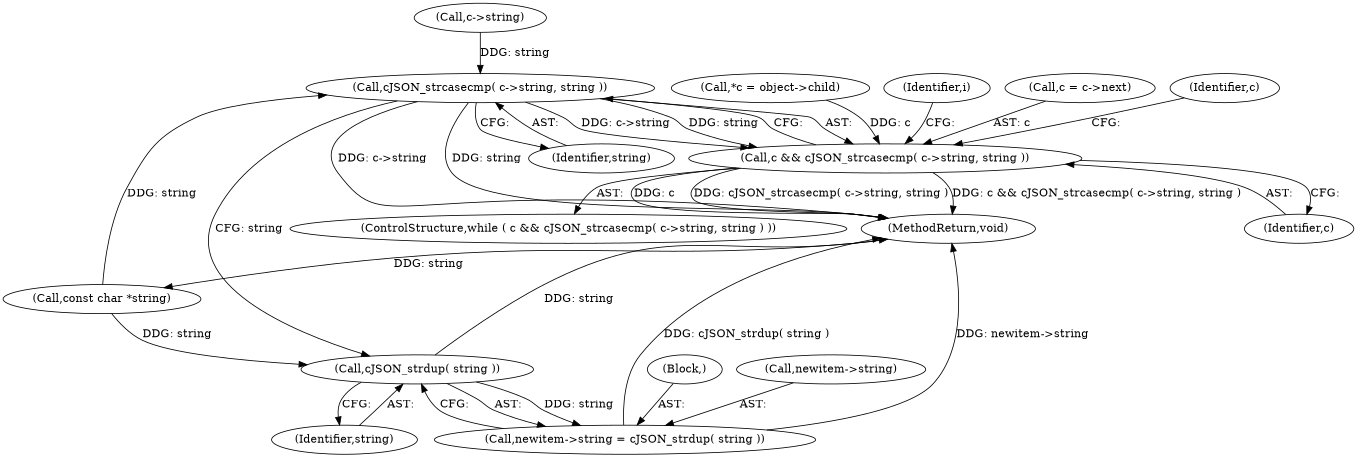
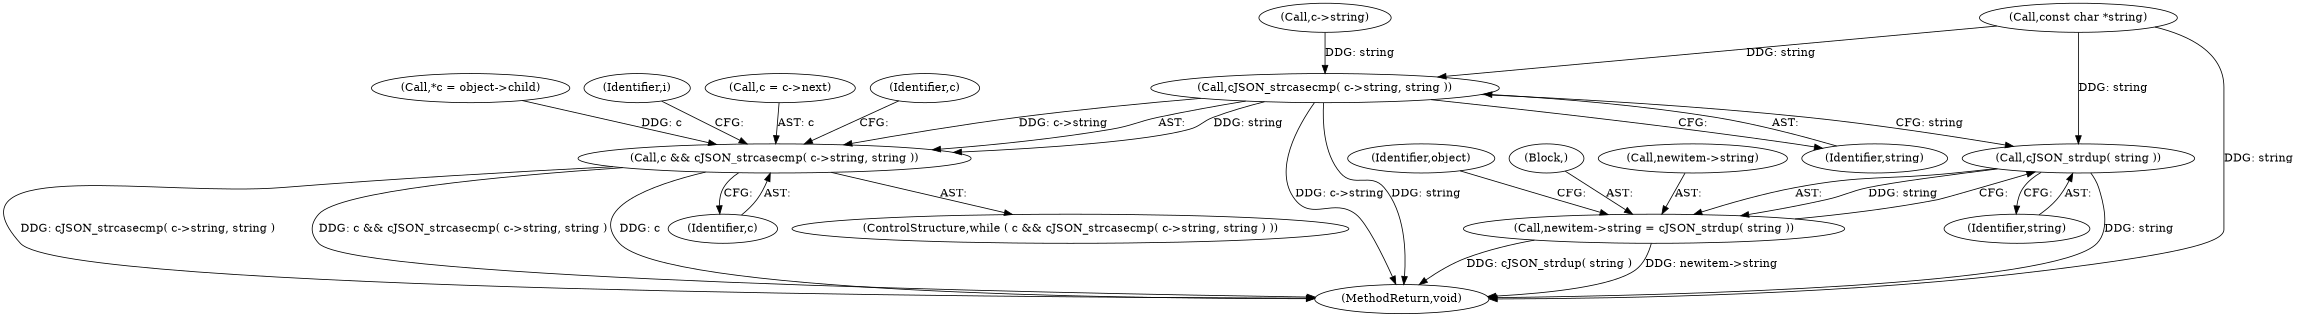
edge "(Call,c && cJSON_strcasecmp( c->string, string ))" -> "(Call,cJSON_strcasecmp( c->string, string ))": removed, label "CFG:"
node "(Identifier,object)": added
edge "(MethodReturn,void)" -> "(Call,const char *string)": reversed
